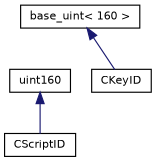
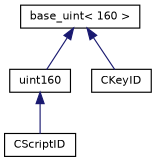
edge "uint160" -> "base_uint< 160 >": added
